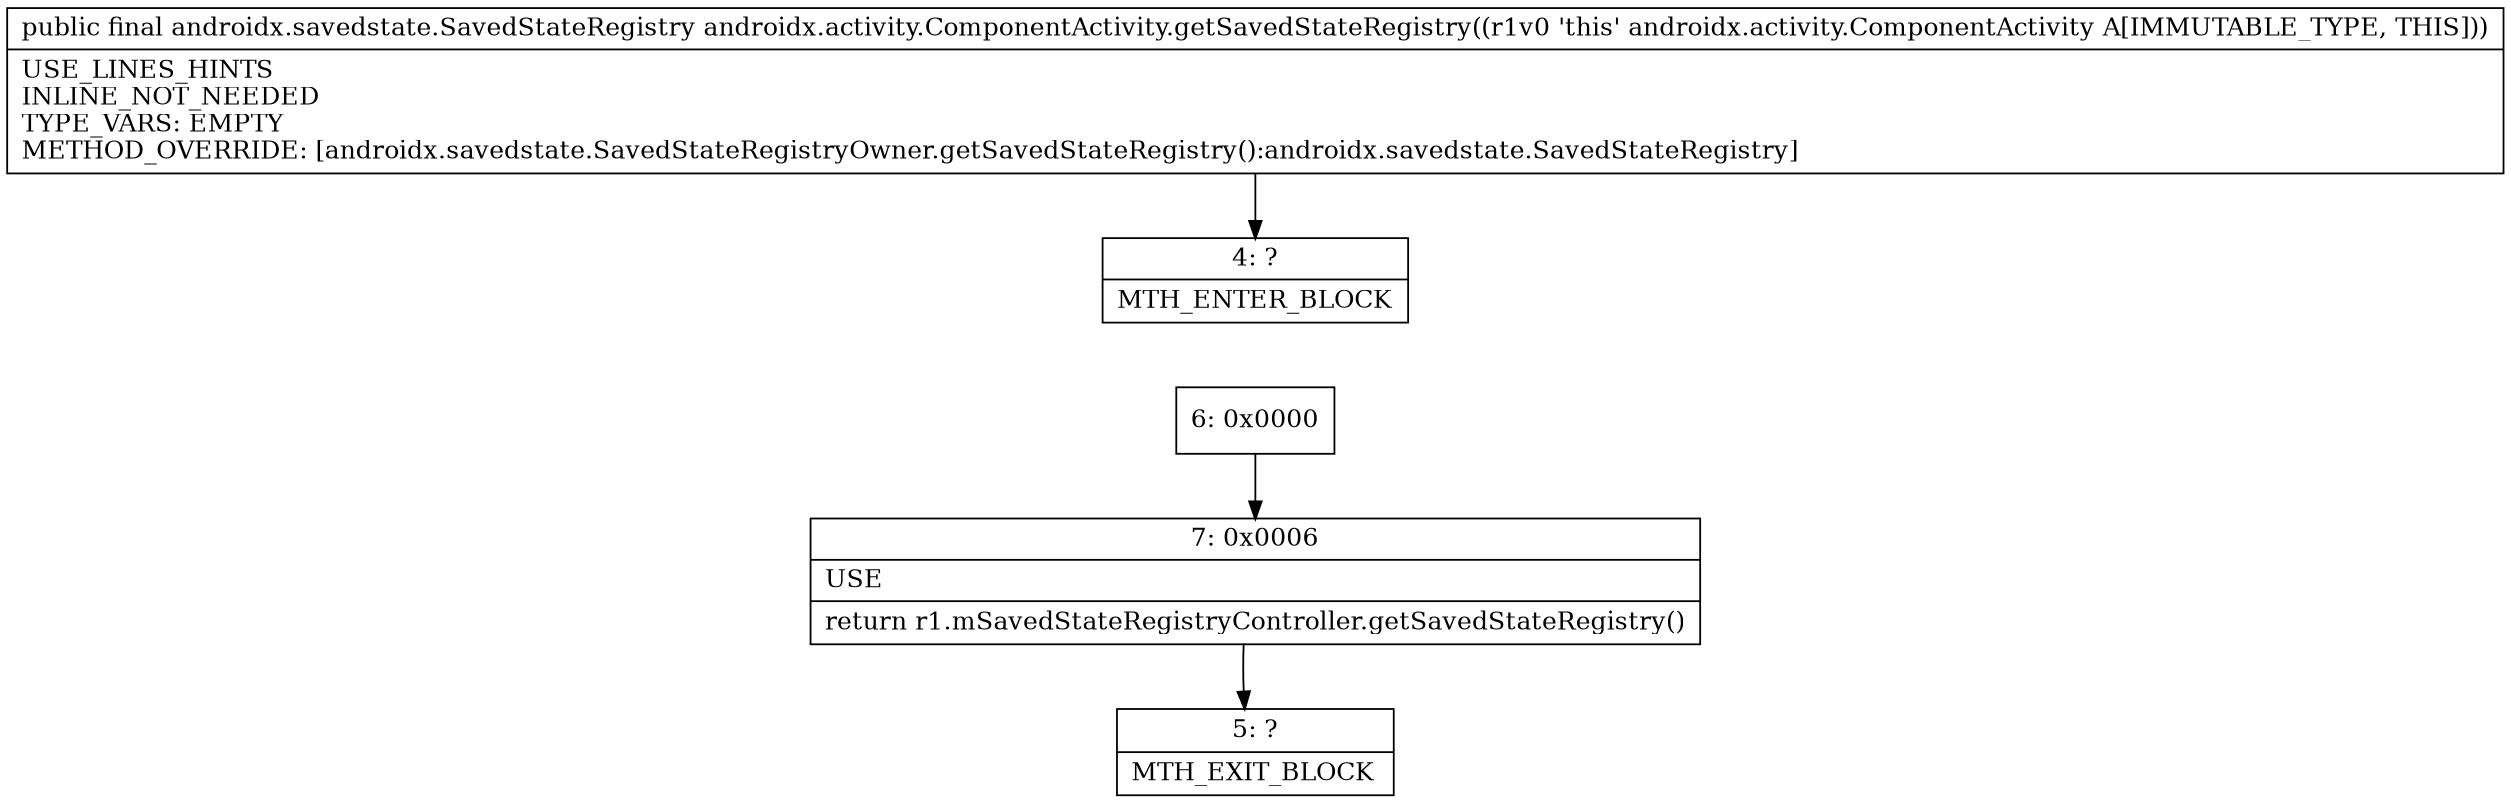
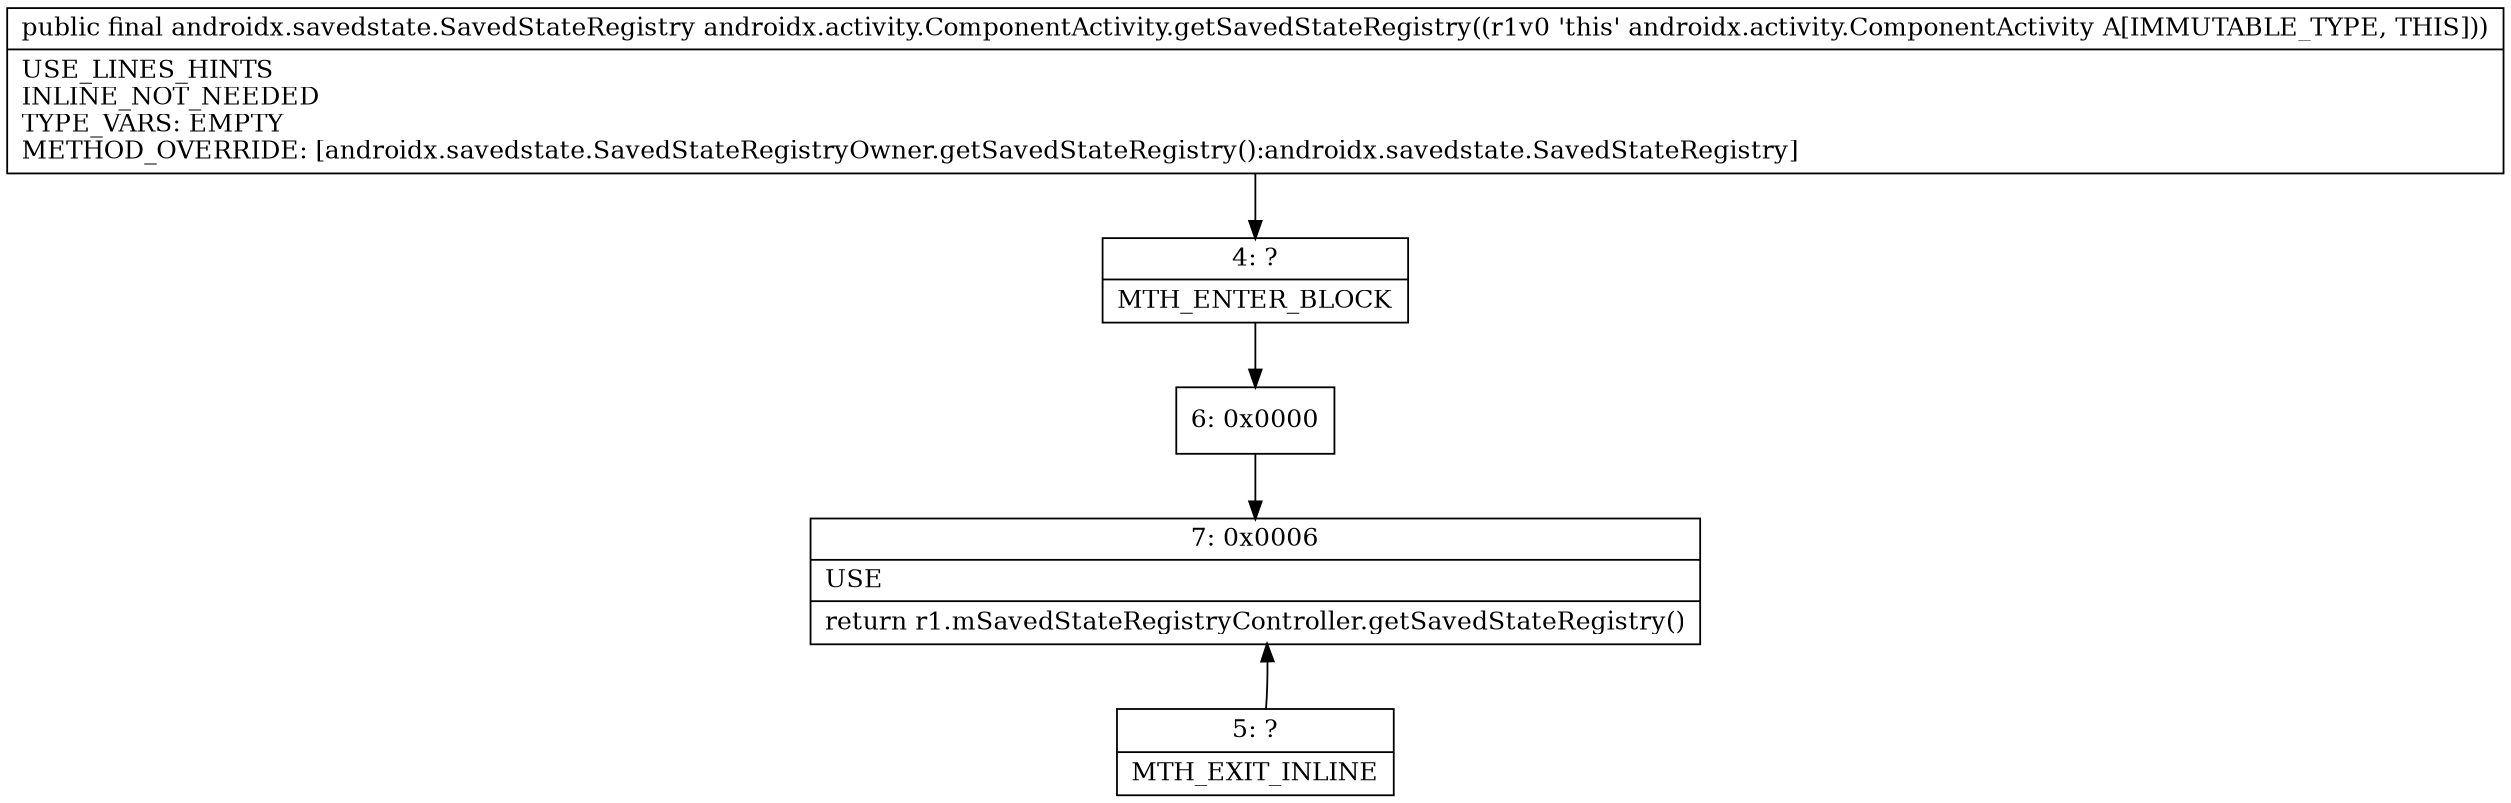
edge "4: ?" -> "6: 0x0000": added
edge "7: 0x0006" -> "5: ?": reversed
node "5: ?": text "MTH_EXIT_BLOCK" -> "MTH_EXIT_INLINE"
